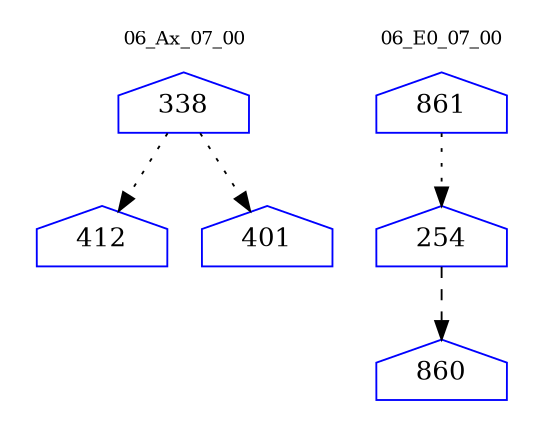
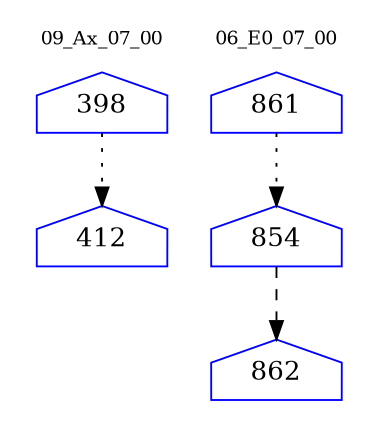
cluster "06_Ax_07_00": label "06_Ax_07_00" -> "09_Ax_07_00"
node "338": label "338" -> "398"
node "401": removed
node "254": label "254" -> "854"
node "860": label "860" -> "862"
